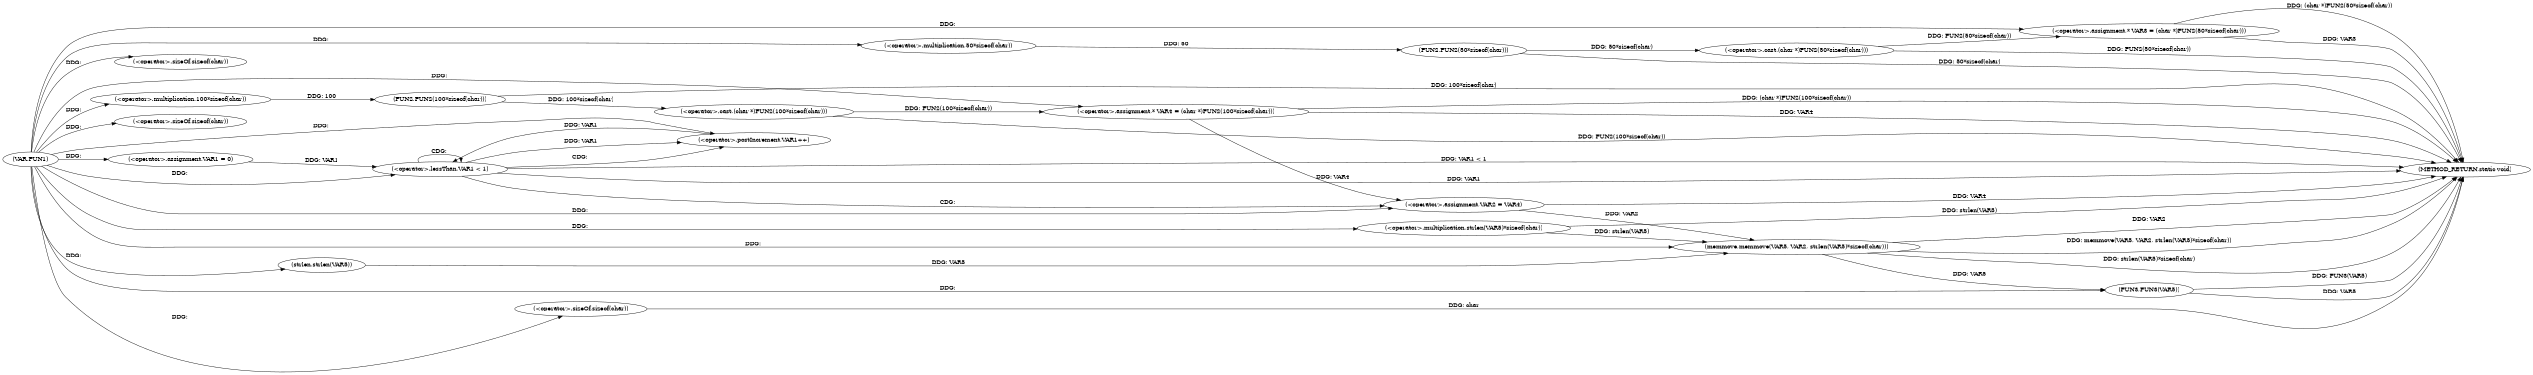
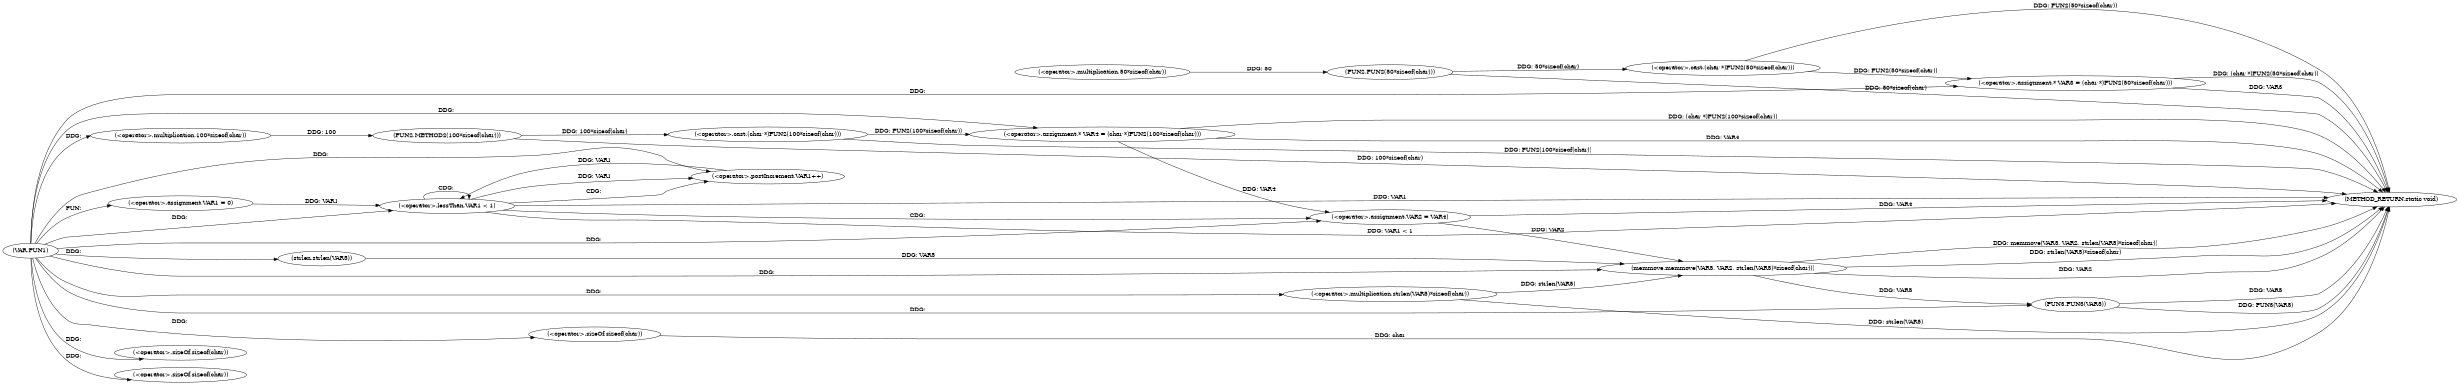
edge "(VAR,FUN1)" -> "(<operator>.multiplication,50*sizeof(char))": removed, label "DDG:"
node "(FUN2,FUN2(100*sizeof(char)))": label "(FUN2,FUN2(100*sizeof(char)))" -> "(FUN2,METHOD2(100*sizeof(char)))"
edge "(VAR,FUN1)" -> "(<operator>.assignment,VAR1 = 0)": label "DDG: " -> "FUN: "
